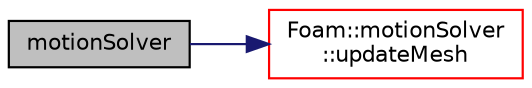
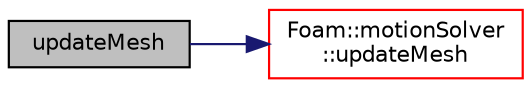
node "motionSolver": label "motionSolver" -> "updateMesh"
